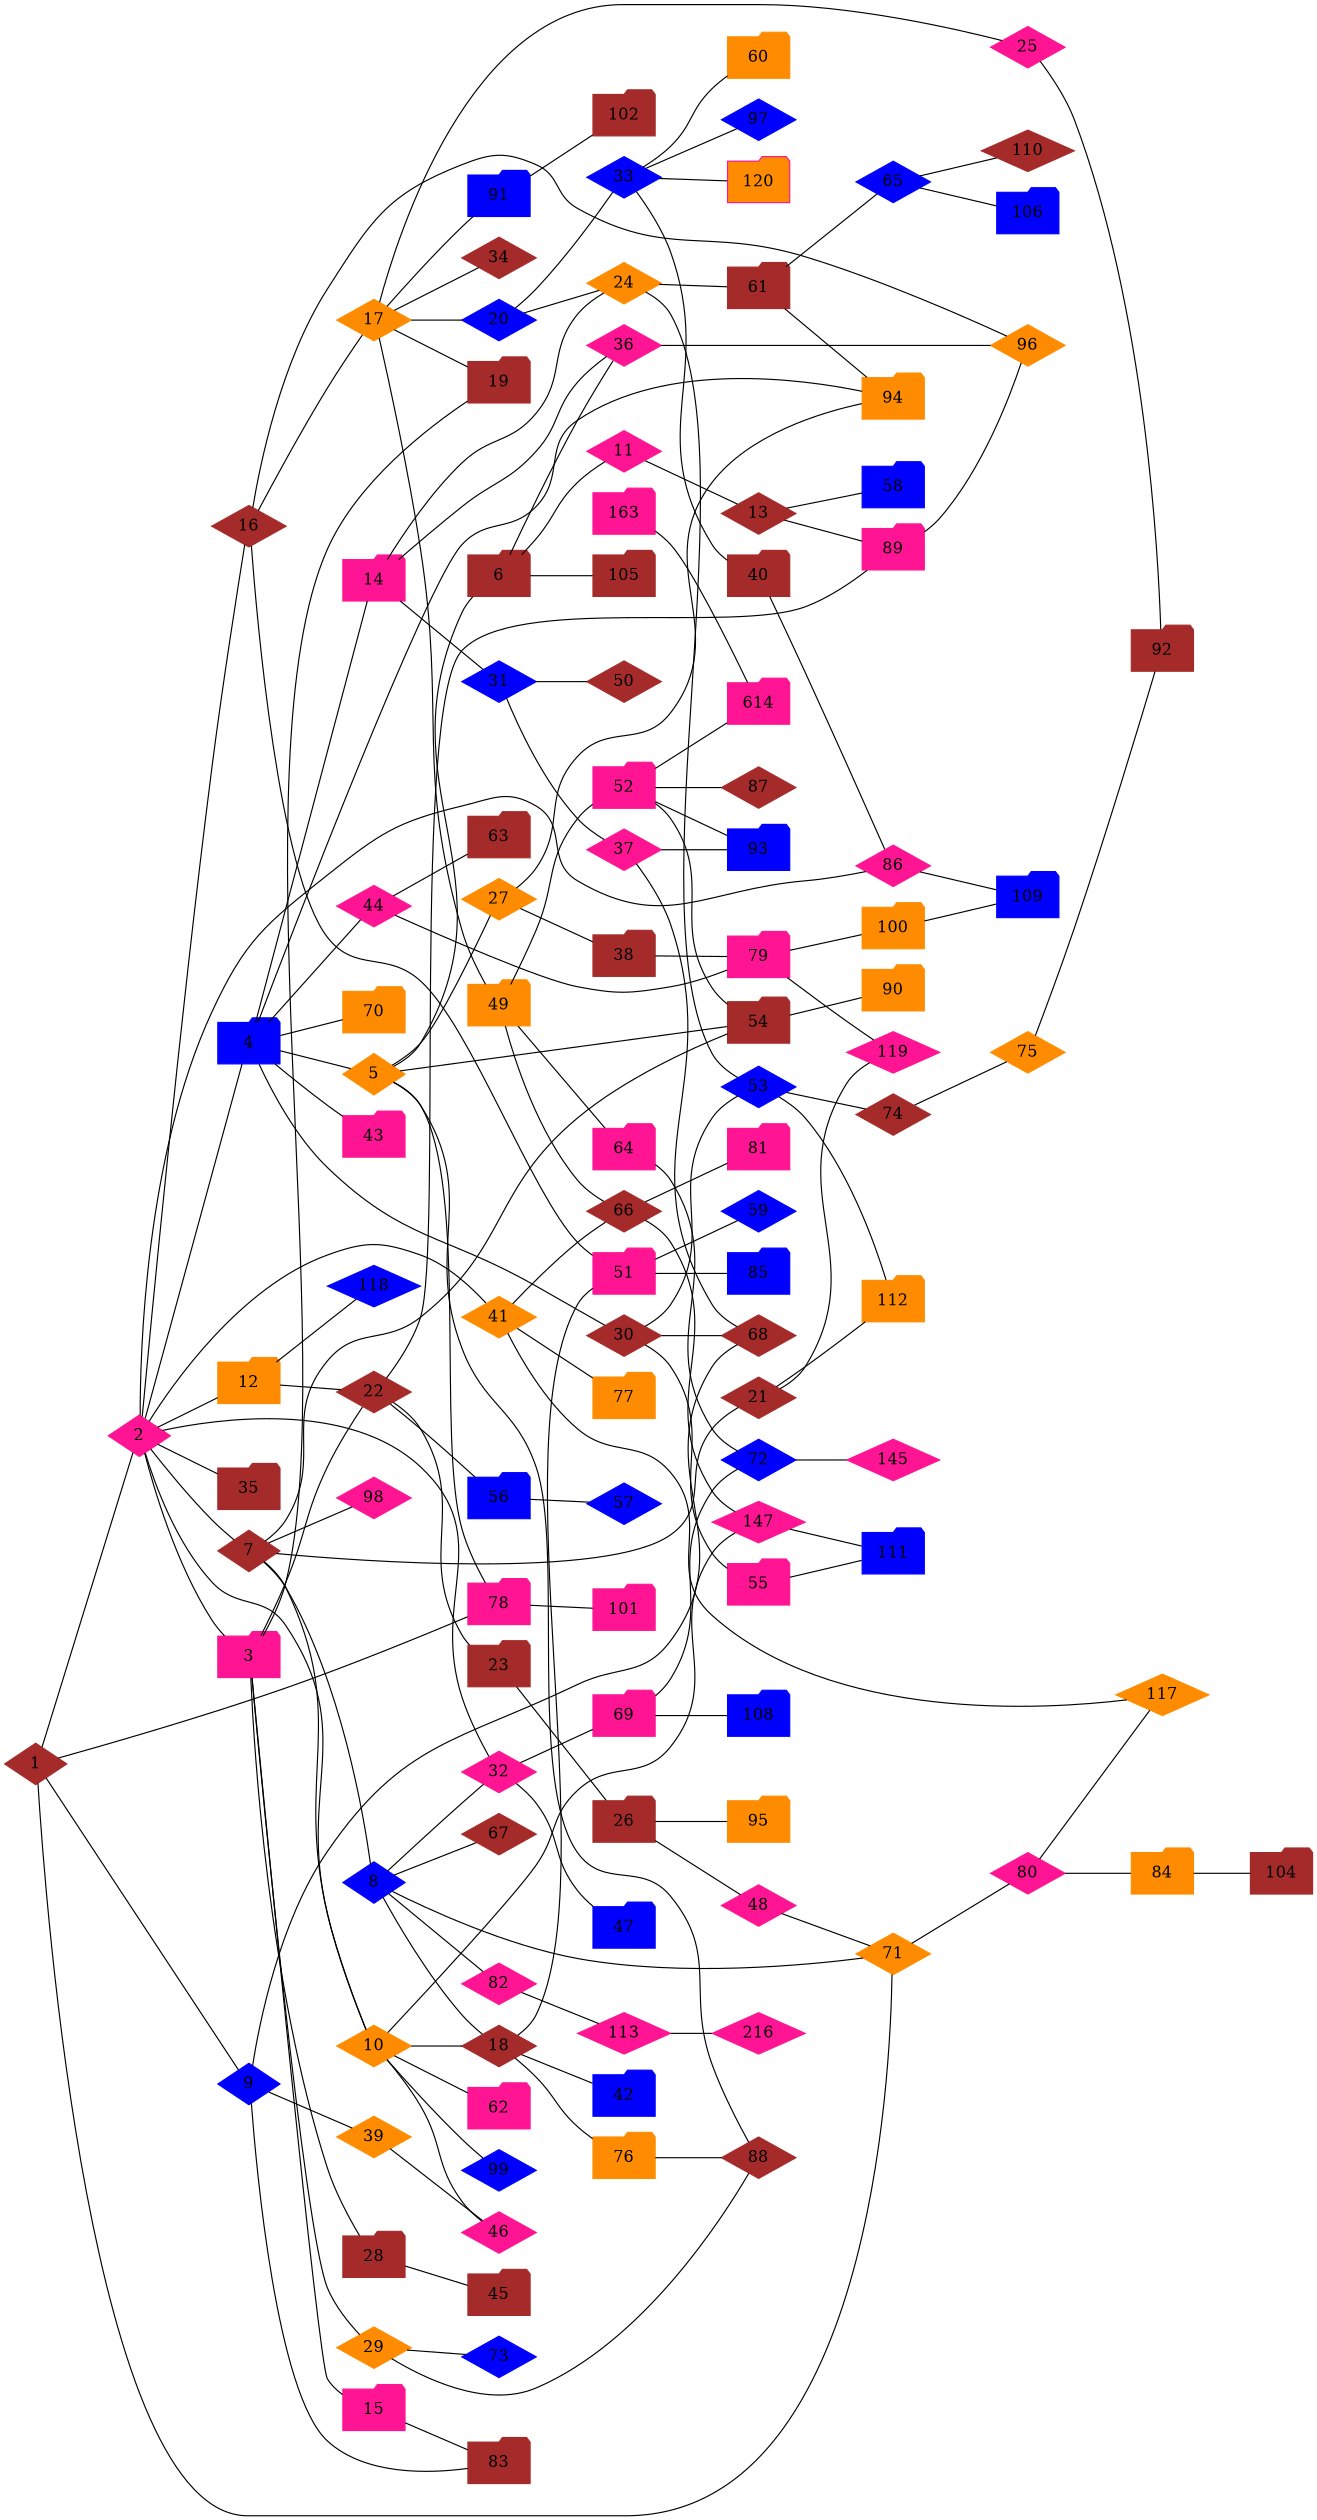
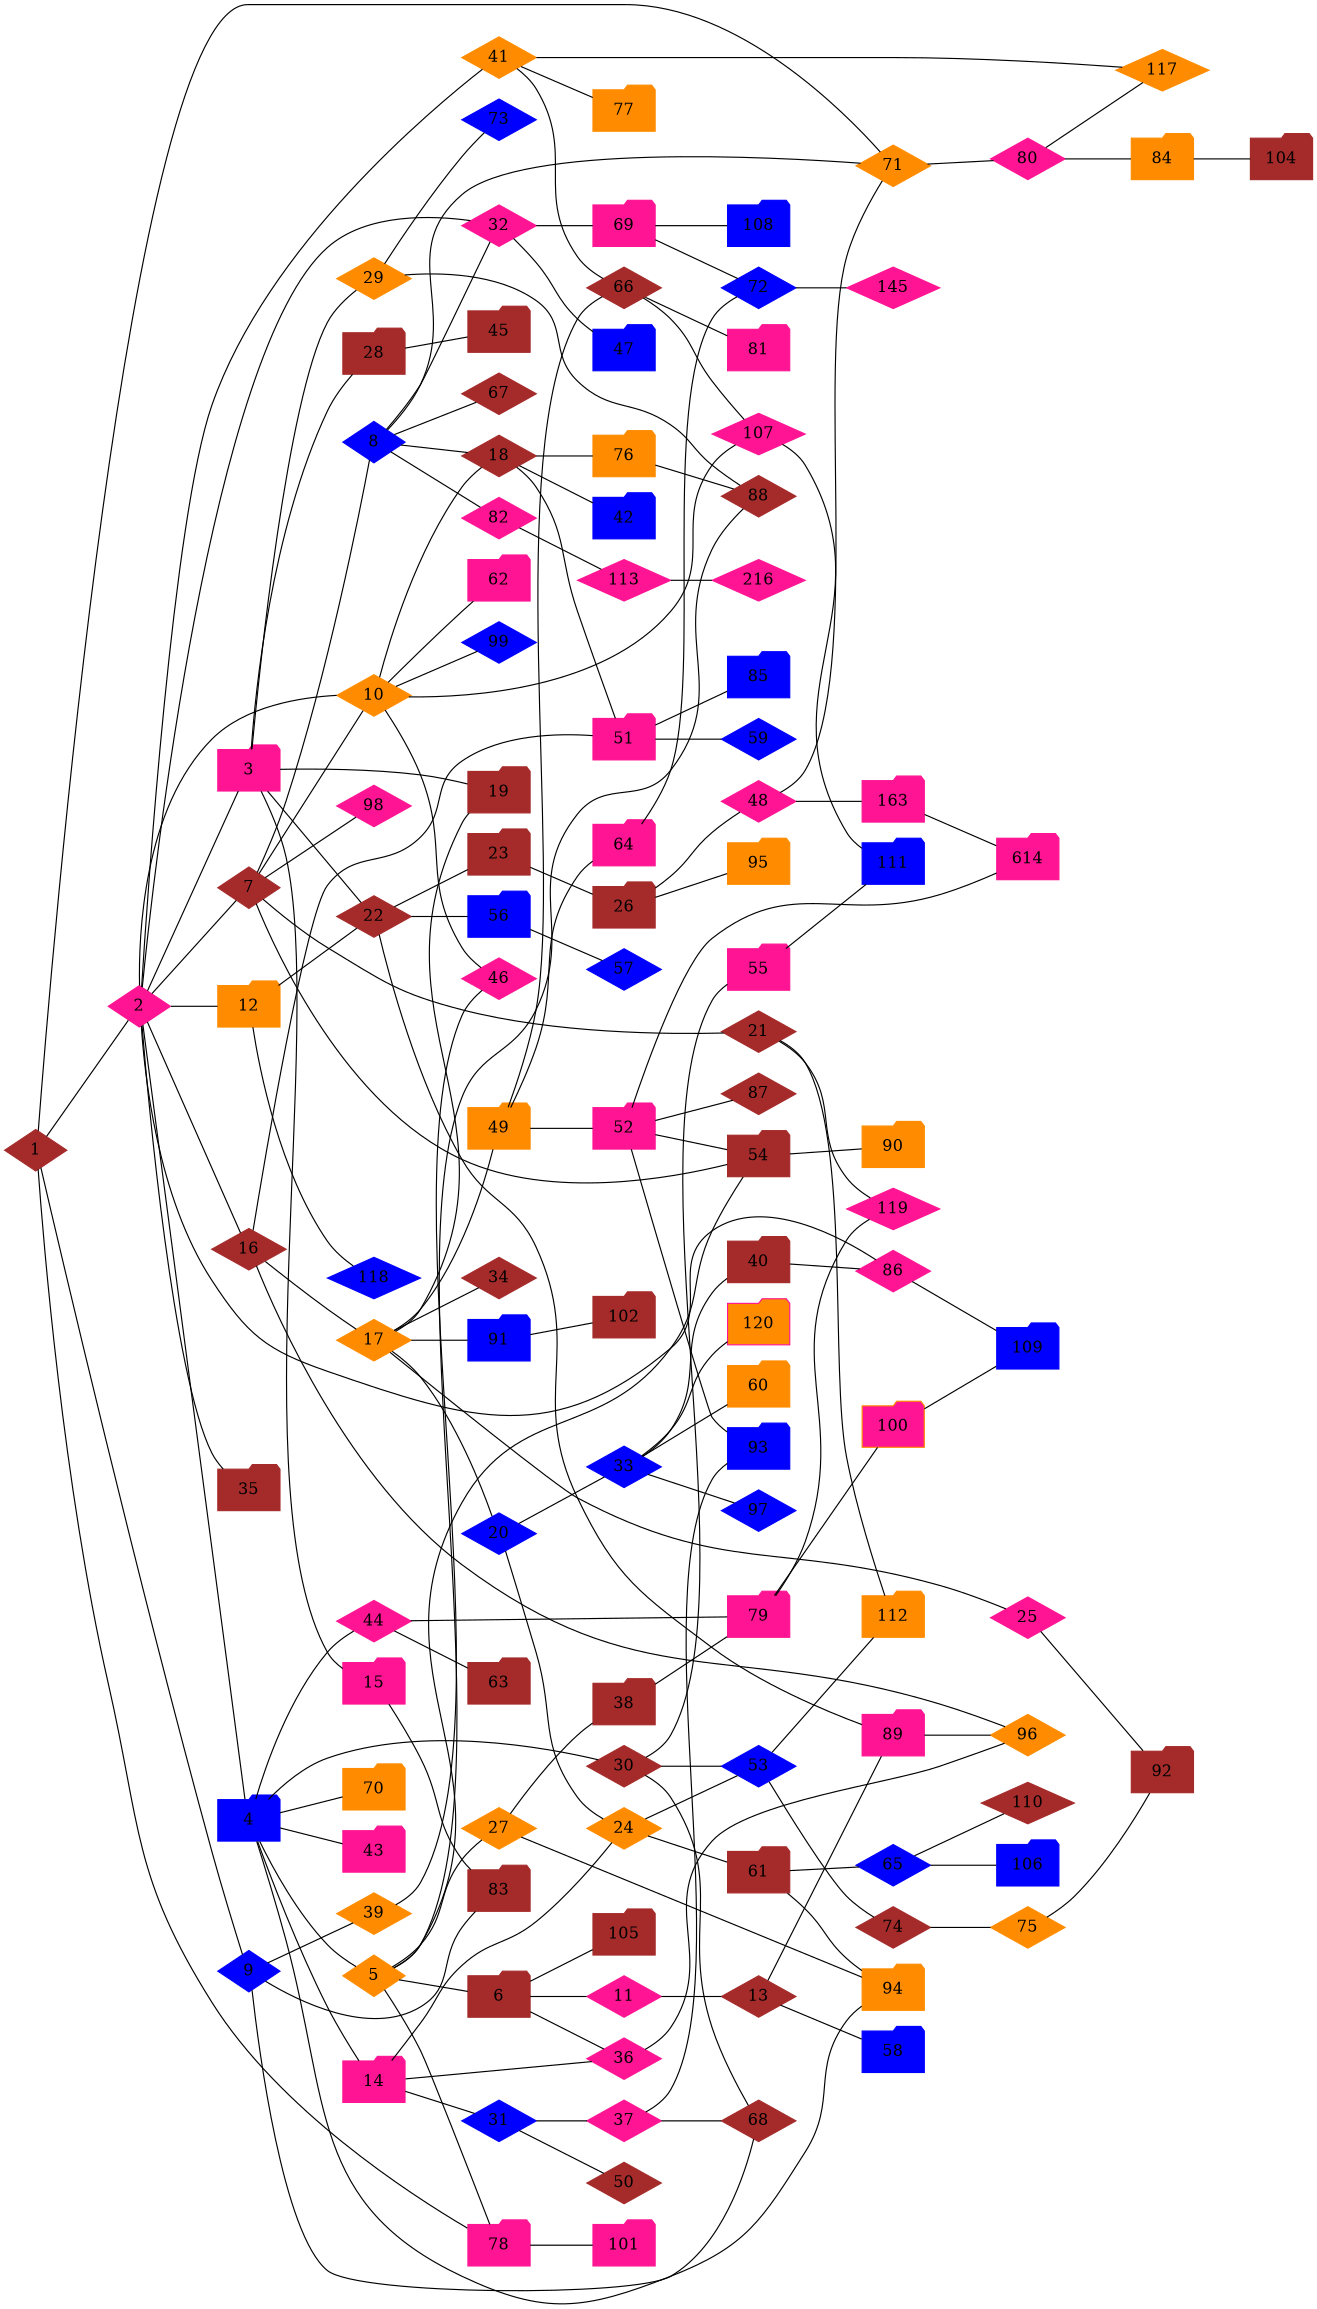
edge "48" -- "163": added
node "100": fillcolor darkorange -> deeppink
node "147": label "147" -> "107"
